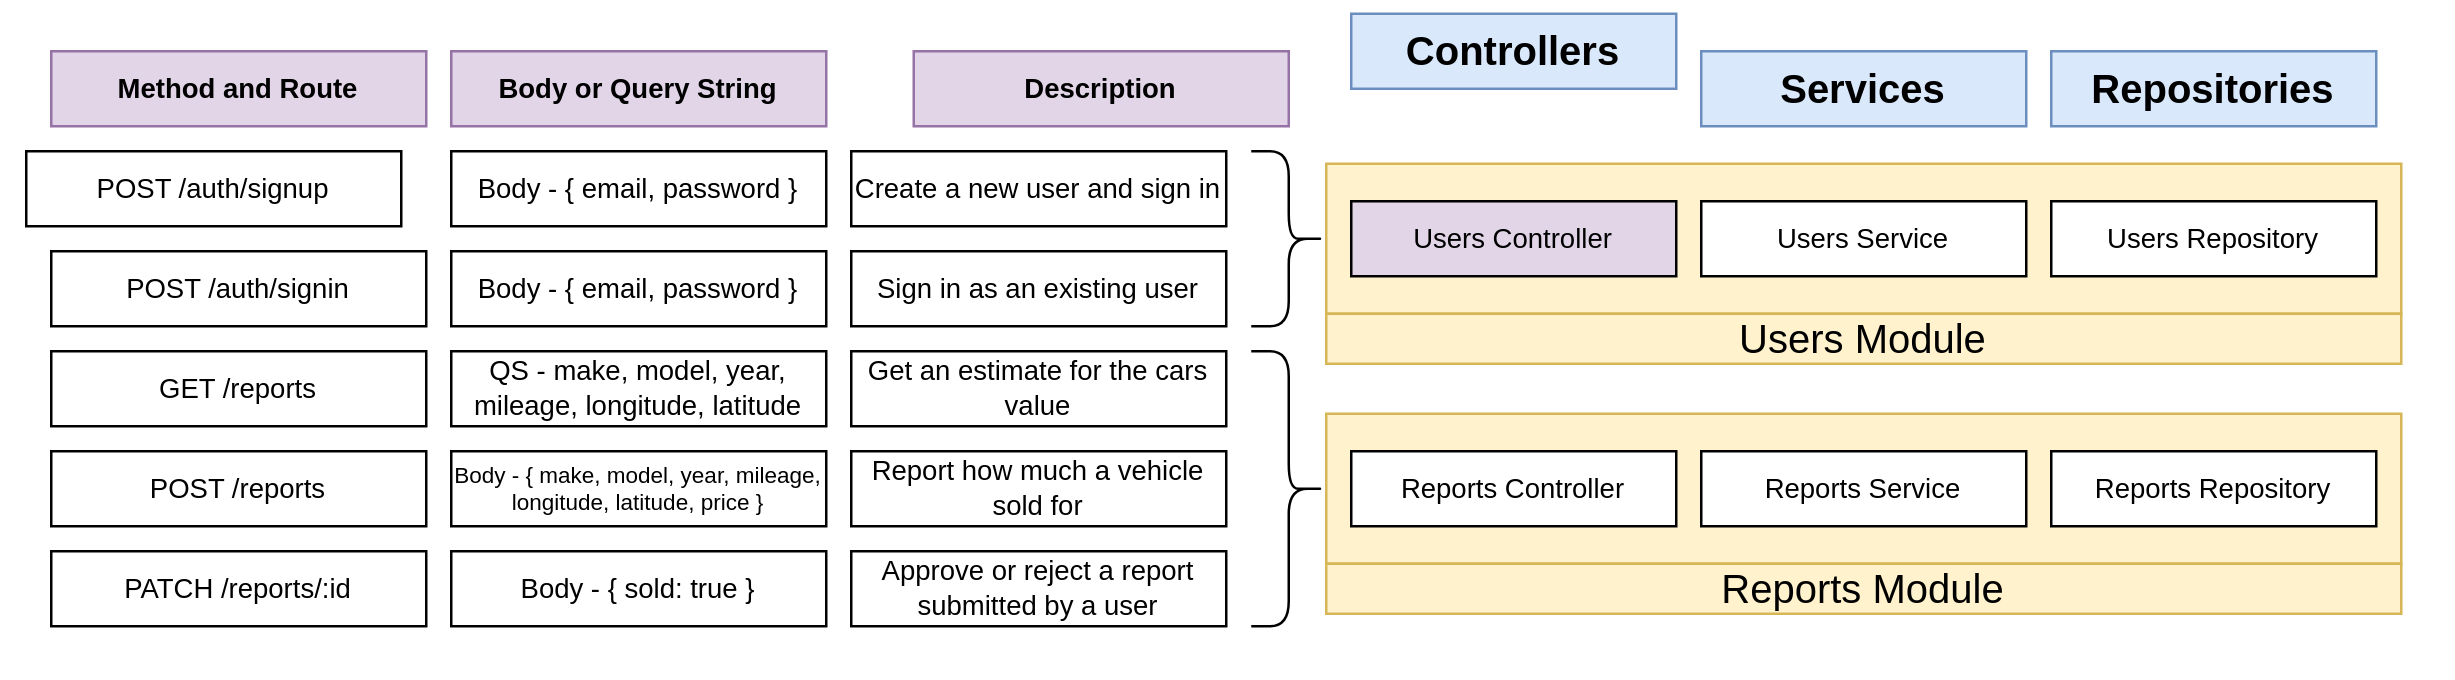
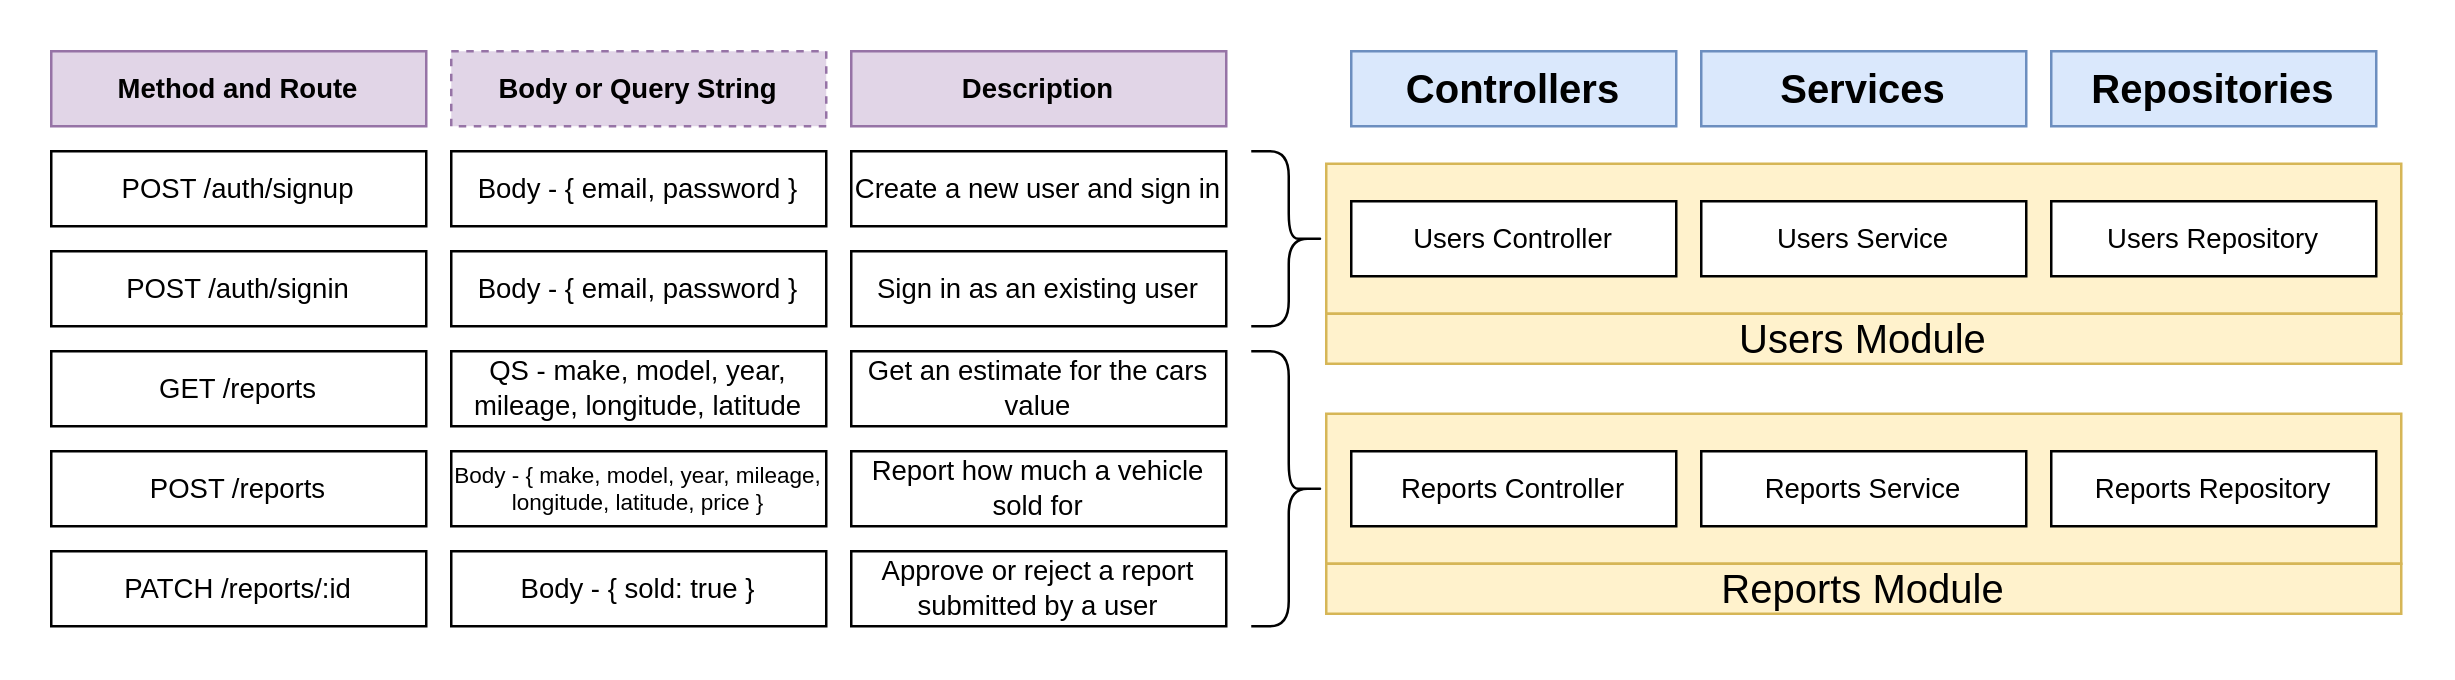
node "Controllers": moved (1514, 51) -> (1514, 89)
node "Body or Query String": style solid -> dashed
node "Description": moved (1101, 89) -> (1039, 89)
node "POST /auth/signup": moved (214, 189) -> (239, 189)
node "Users Controller": fillcolor #e1d5e7 -> #ffffff
